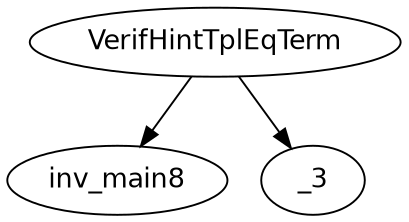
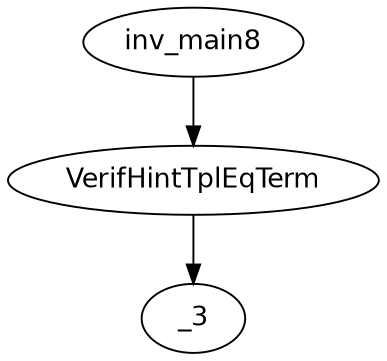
edge "VerifHintTplEqTerm" -> "inv_main8": reversed
